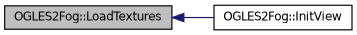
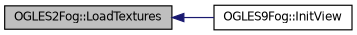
node "OGLES2Fog::InitView": label "OGLES2Fog::InitView" -> "OGLES9Fog::InitView"
